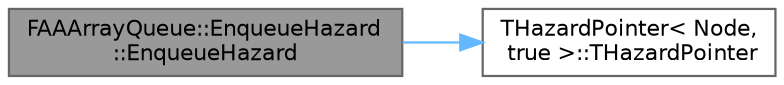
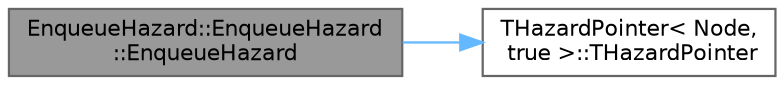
node "FAAArrayQueue::EnqueueHazard ::EnqueueHazard": label "FAAArrayQueue::EnqueueHazard ::EnqueueHazard" -> "EnqueueHazard::EnqueueHazard ::EnqueueHazard"
